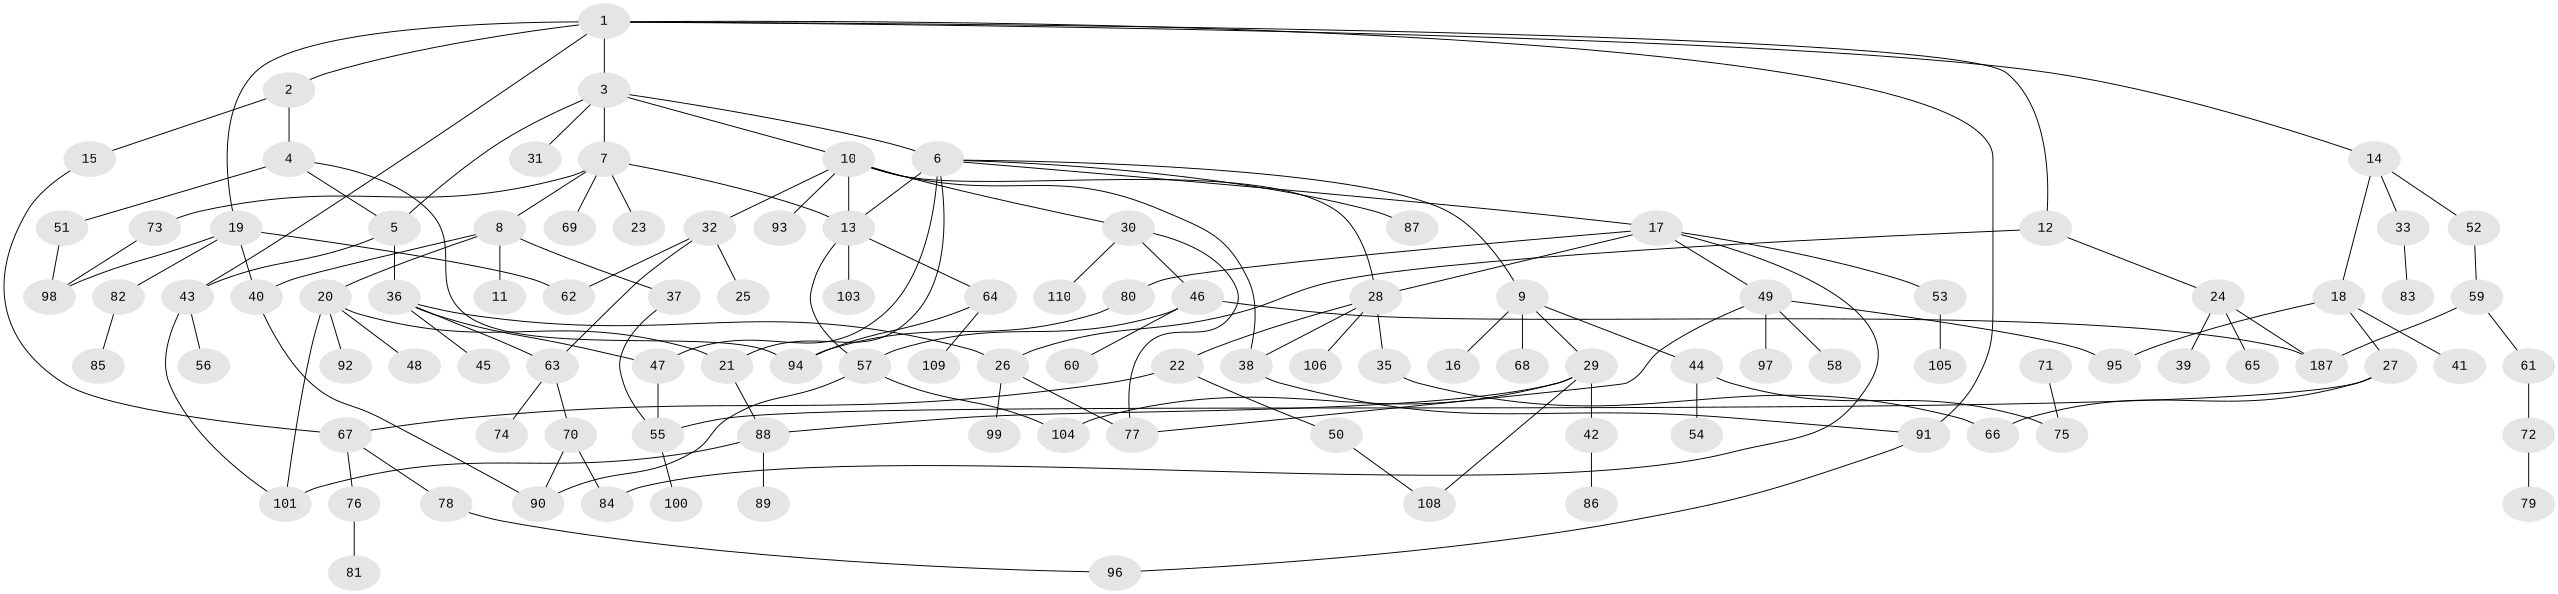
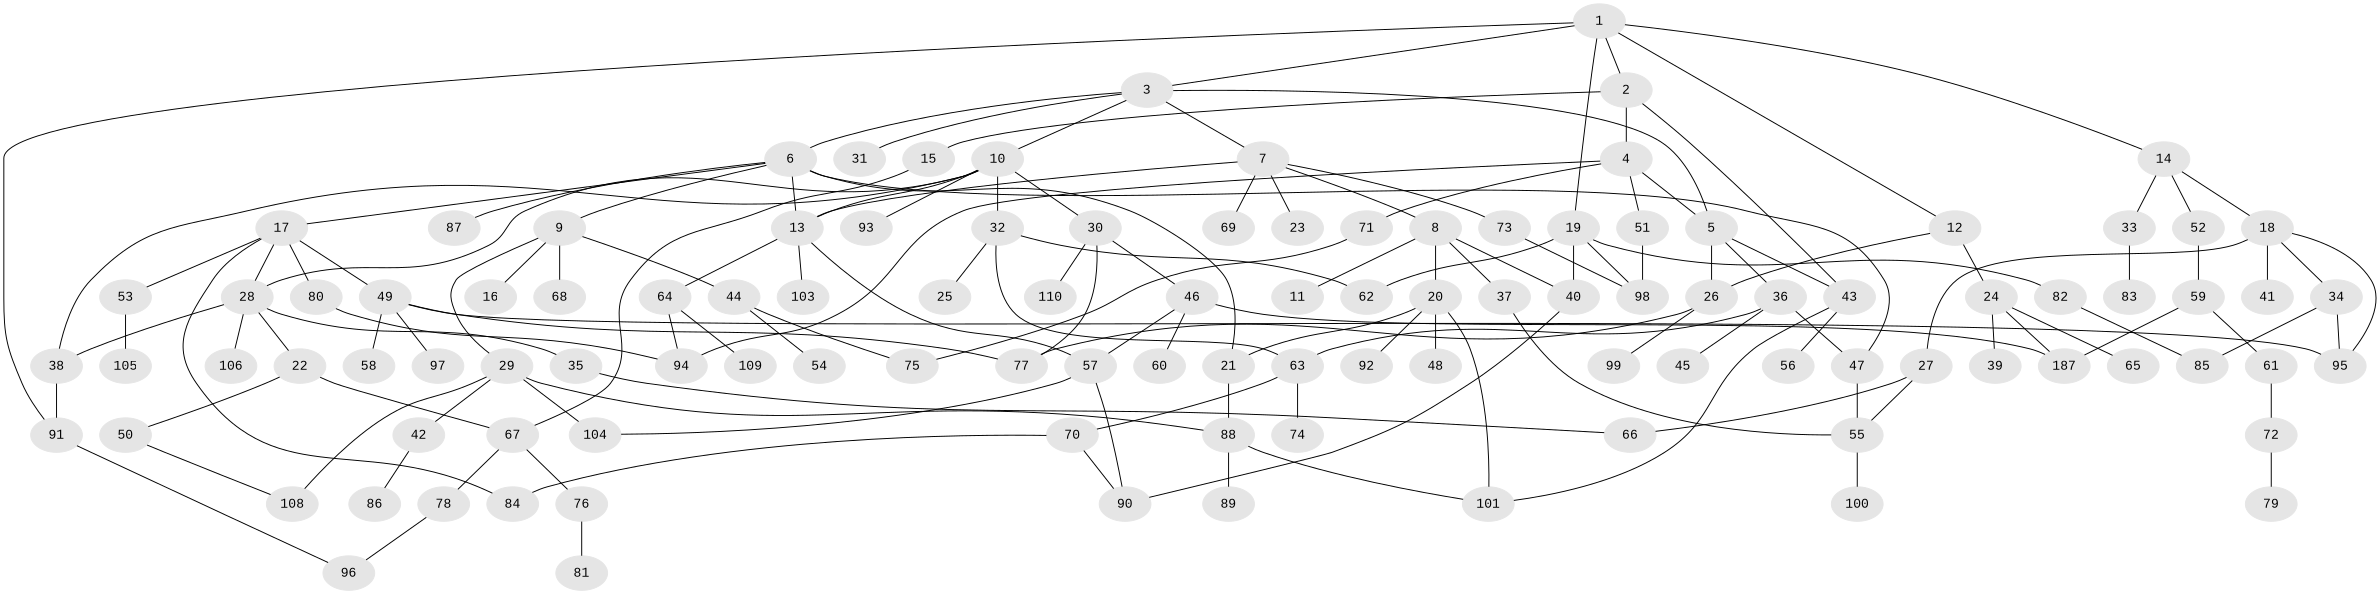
edge "1" -- "43": now "2" -- "43"
edge "4" -- "71": added
node "34": added
edge "36" -- "26": now "5" -- "26"
